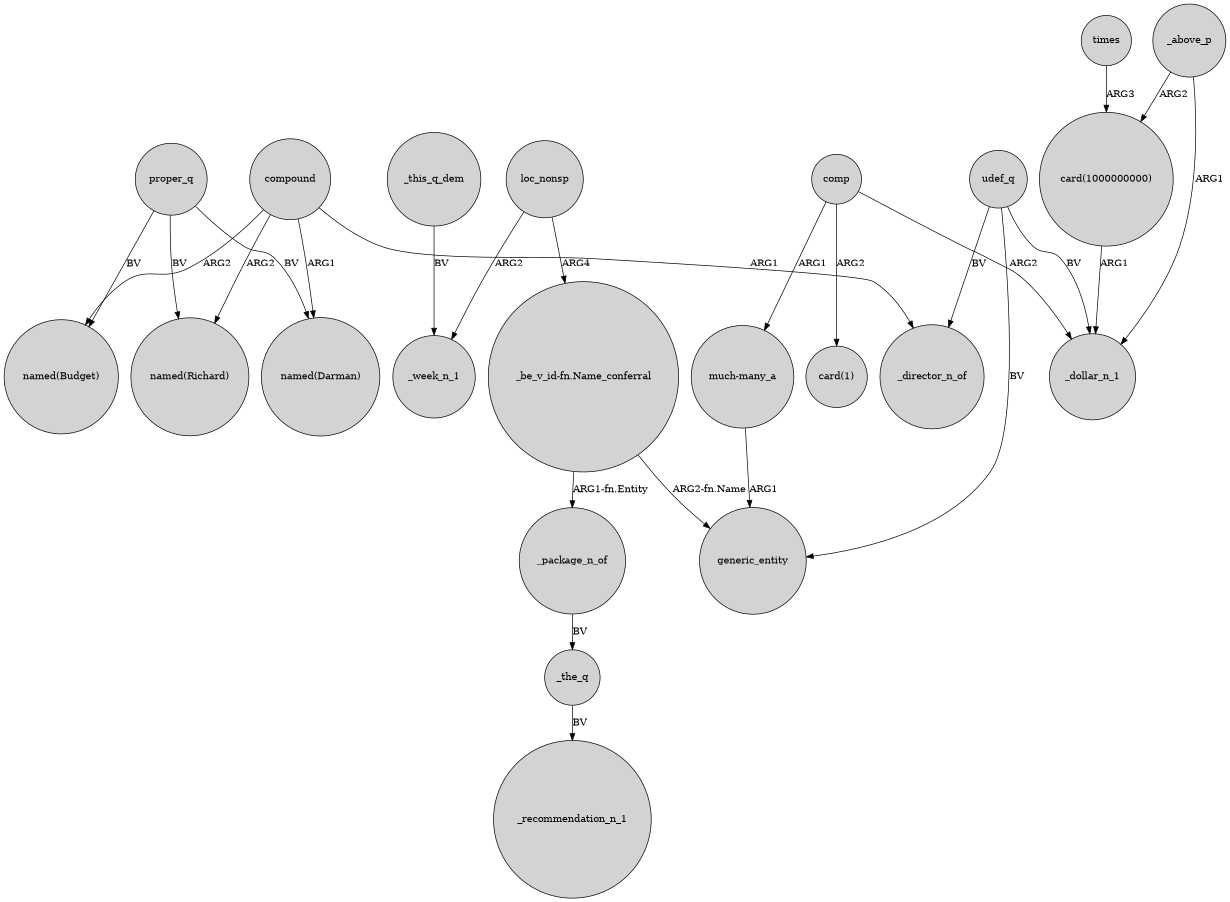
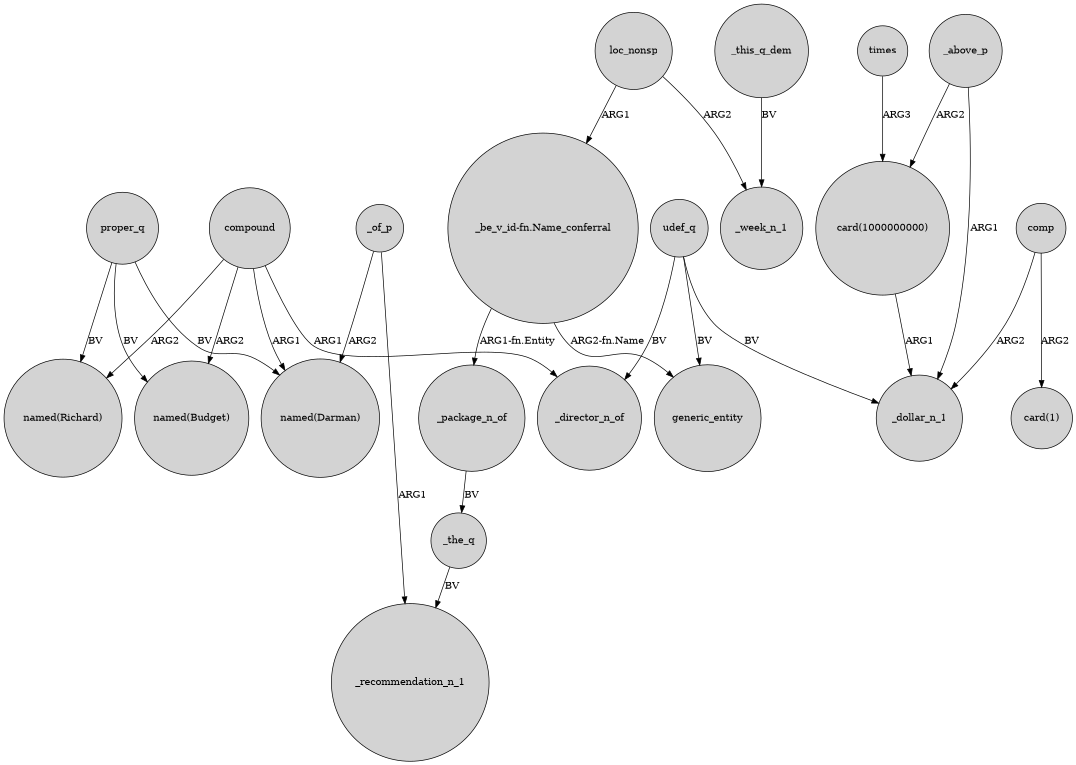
node "_of_p": added
edge "loc_nonsp" -> "_be_v_id-fn.Name_conferral": label "ARG4" -> "ARG1"
node "much-many_a": removed
